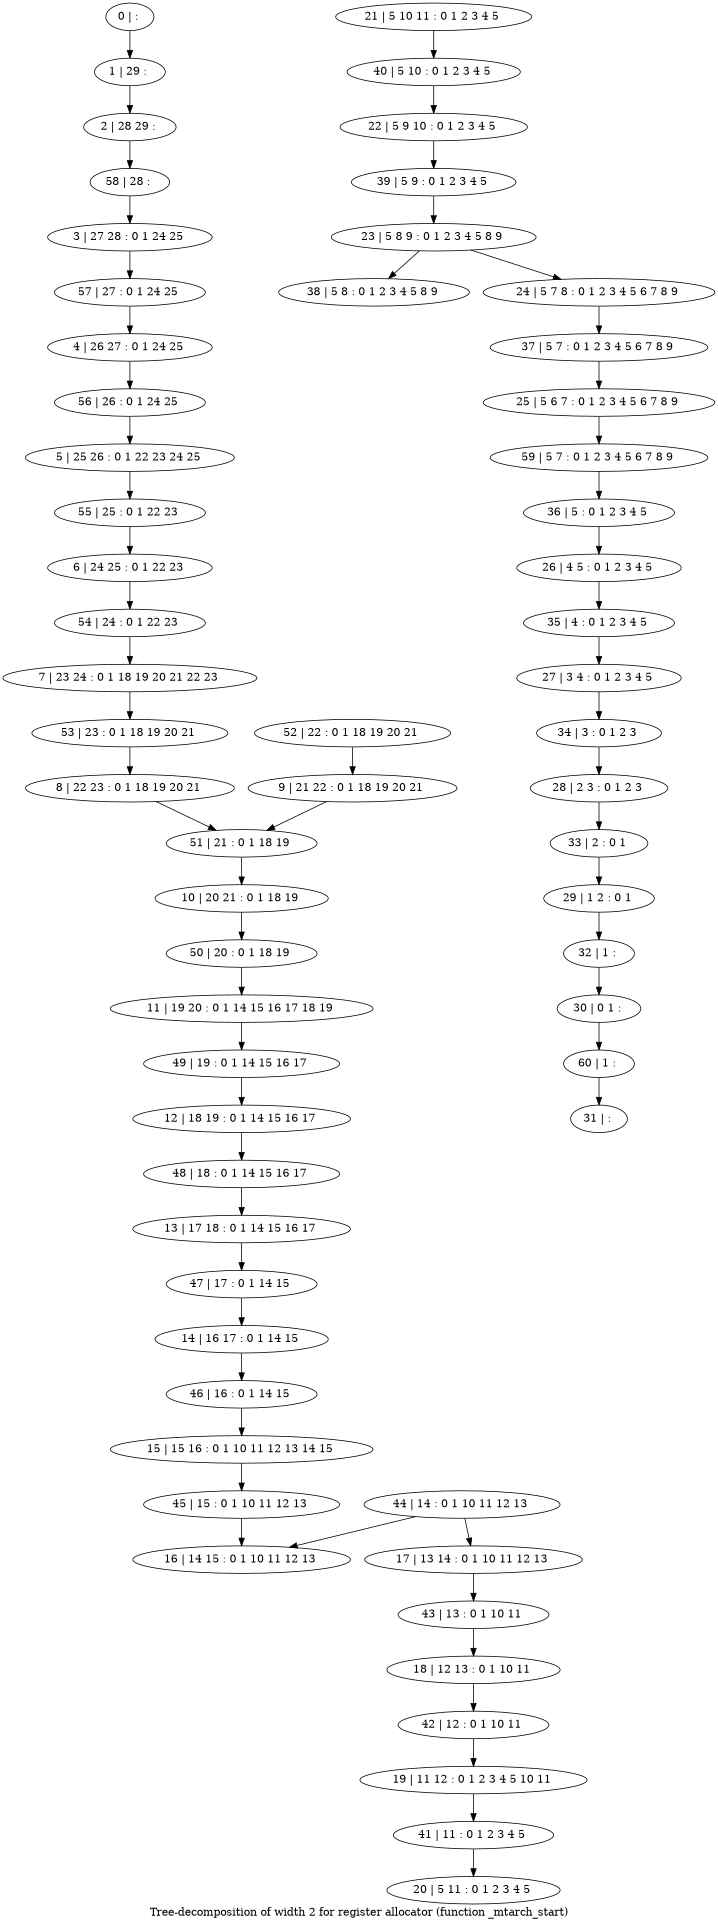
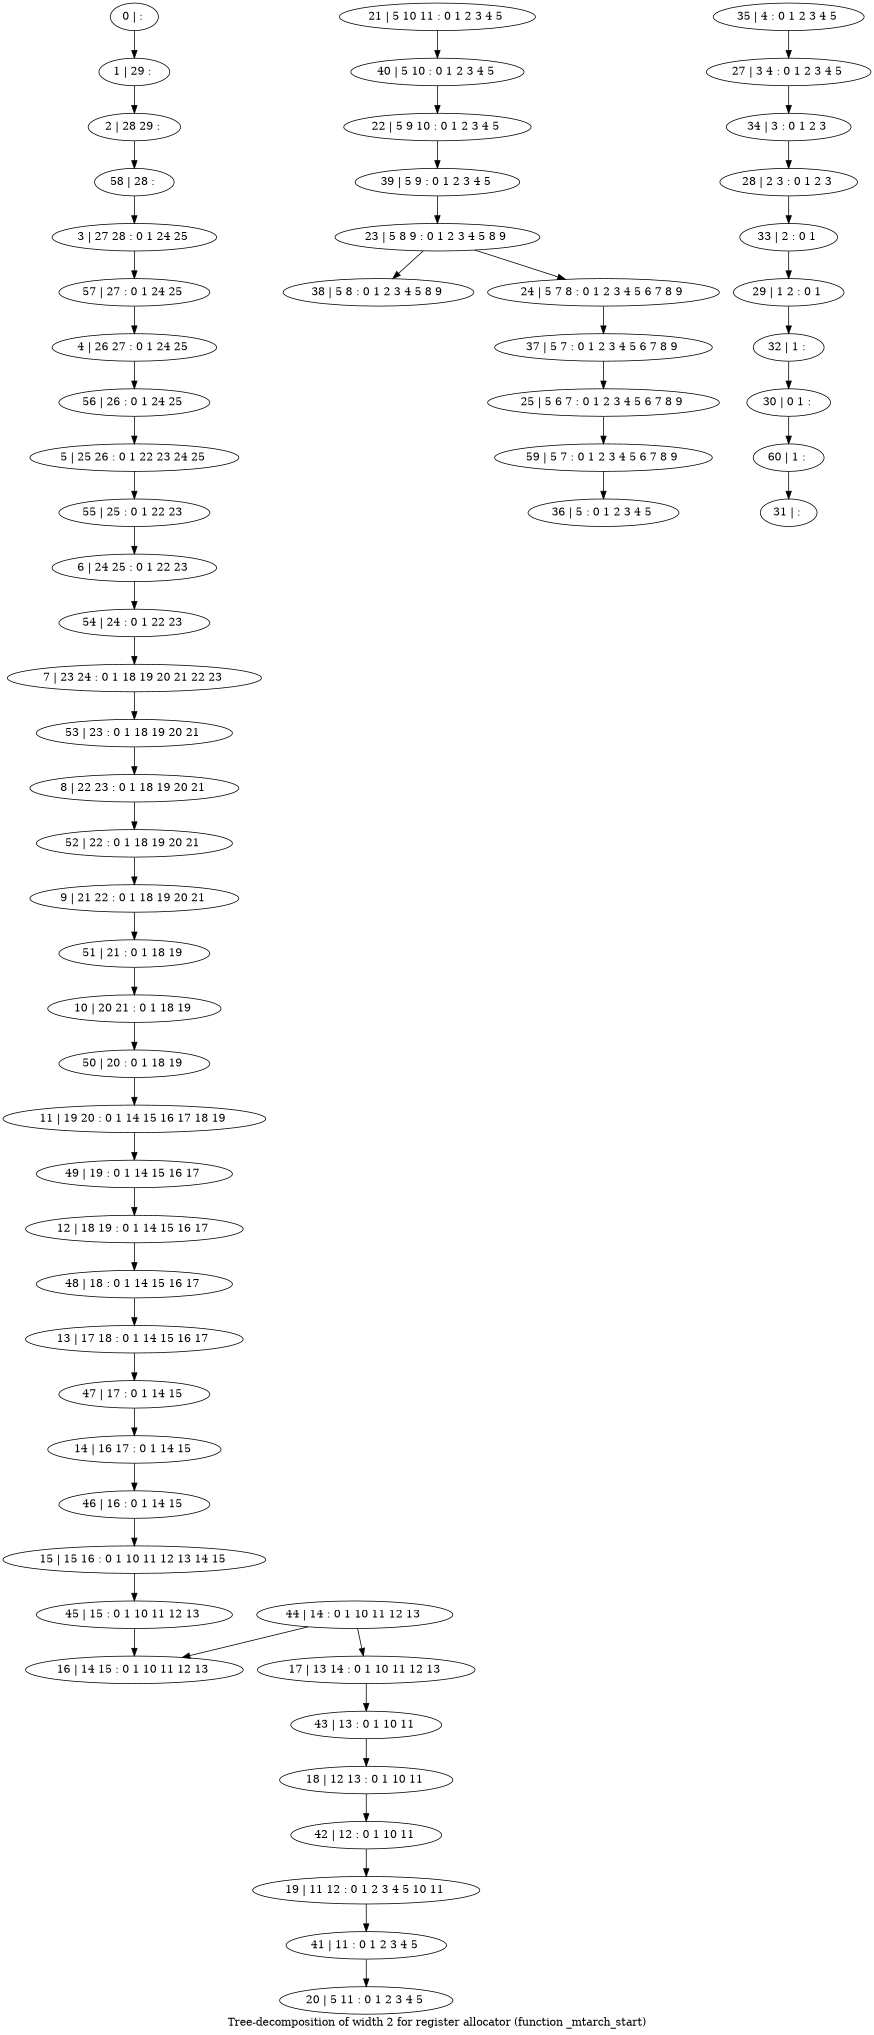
node "26 | 4 5 : 0 1 2 3 4 5": removed
edge "8 | 22 23 : 0 1 18 19 20 21" -> "51 | 21 : 0 1 18 19": now "8 | 22 23 : 0 1 18 19 20 21" -> "52 | 22 : 0 1 18 19 20 21"
